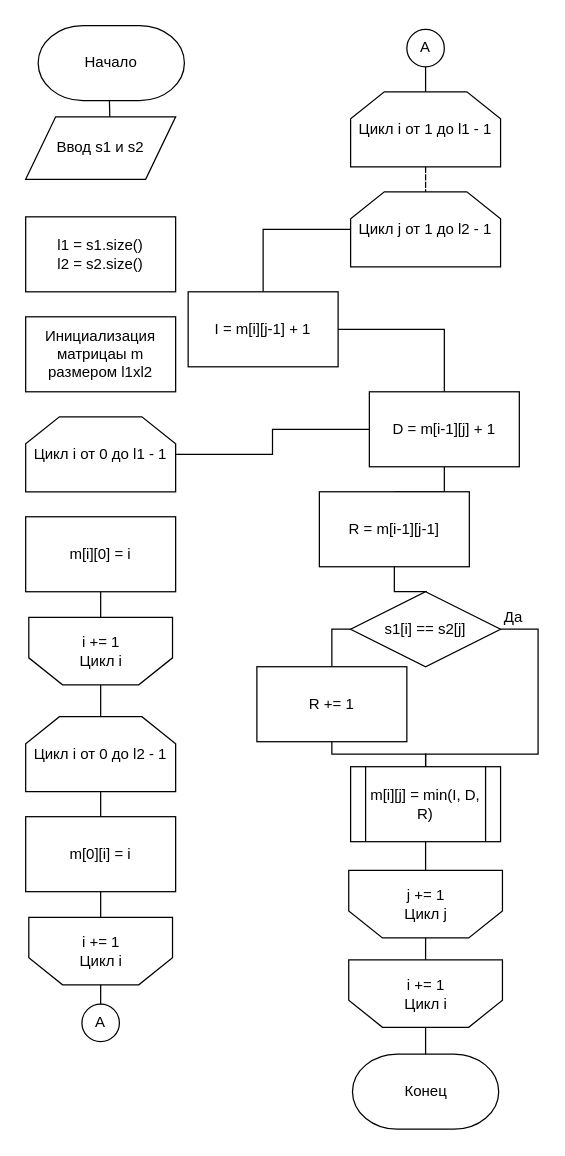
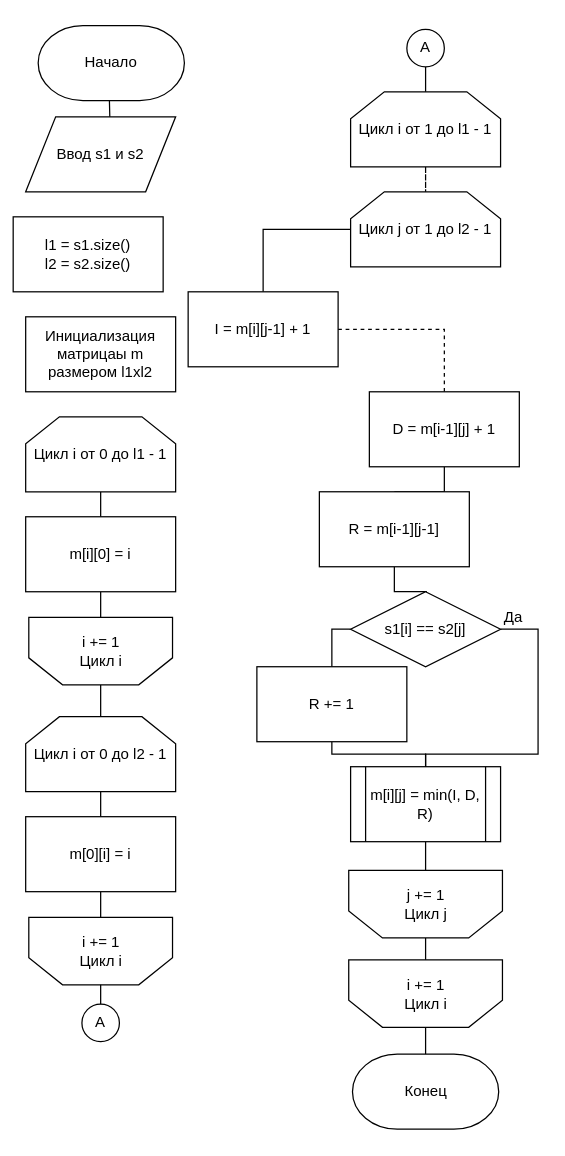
node "Ввод s1 и s2": size 150x63 -> 150x75
node "l1 = s1.size() l2 = s2.size()": moved (101, 254) -> (88, 254)
edge "I = m[i][j-1] + 1" -- "D = m[i-1][j] + 1": style solid -> dashed
edge "D = m[i-1][j] + 1" -- "Цикл i от 0 до l1 - 1": now "m[i][0] = i" -- "Цикл i от 0 до l1 - 1"
